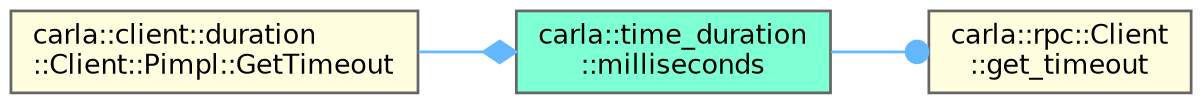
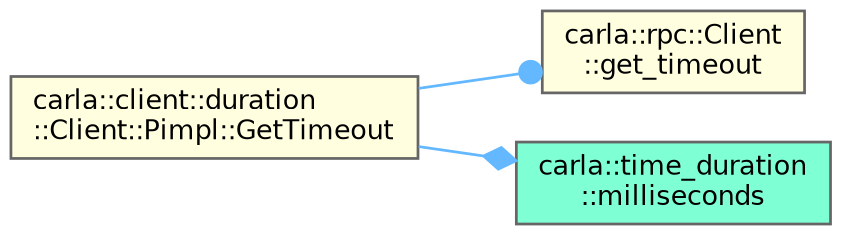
edge "carla::time_duration ::milliseconds" -> "carla::rpc::Client ::get_timeout": now "carla::client::duration ::Client::Pimpl::GetTimeout" -> "carla::rpc::Client ::get_timeout"
